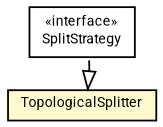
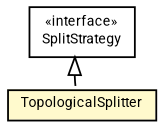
edge "SplitStrategy" -> "TopologicalSplitter": reversed
